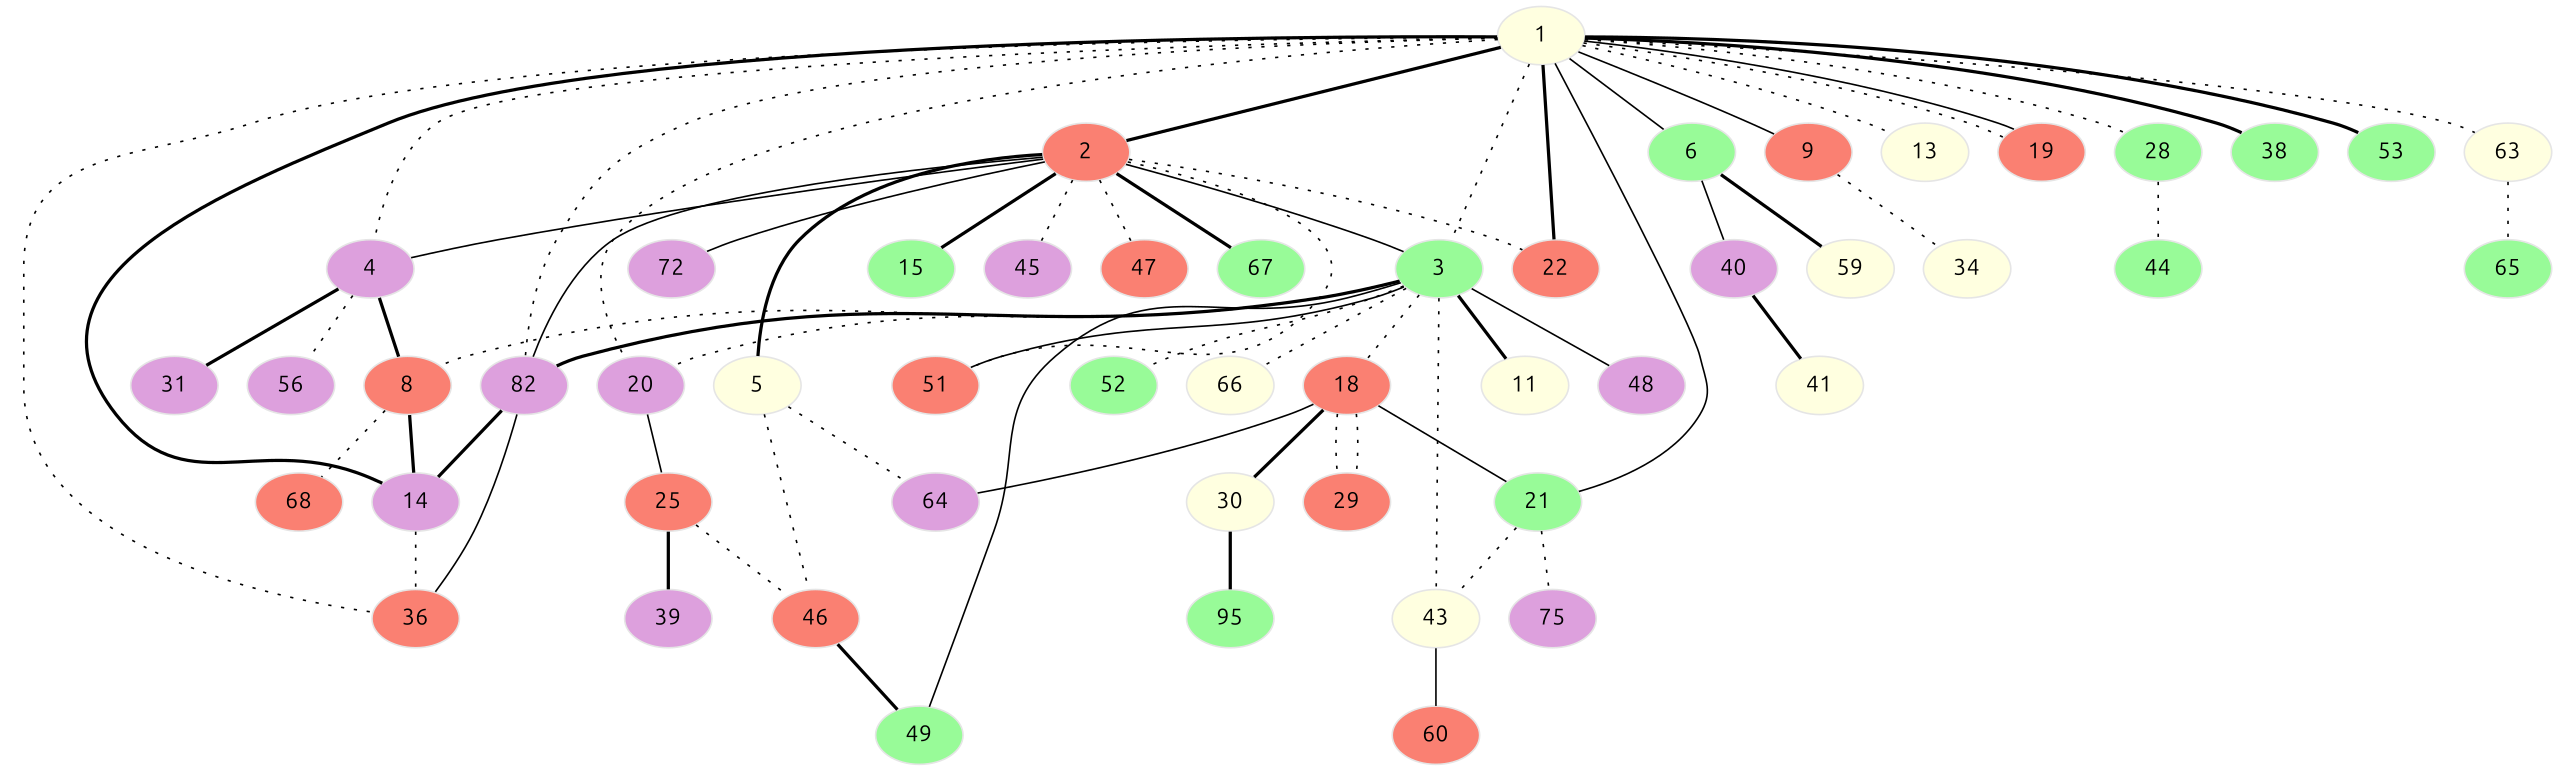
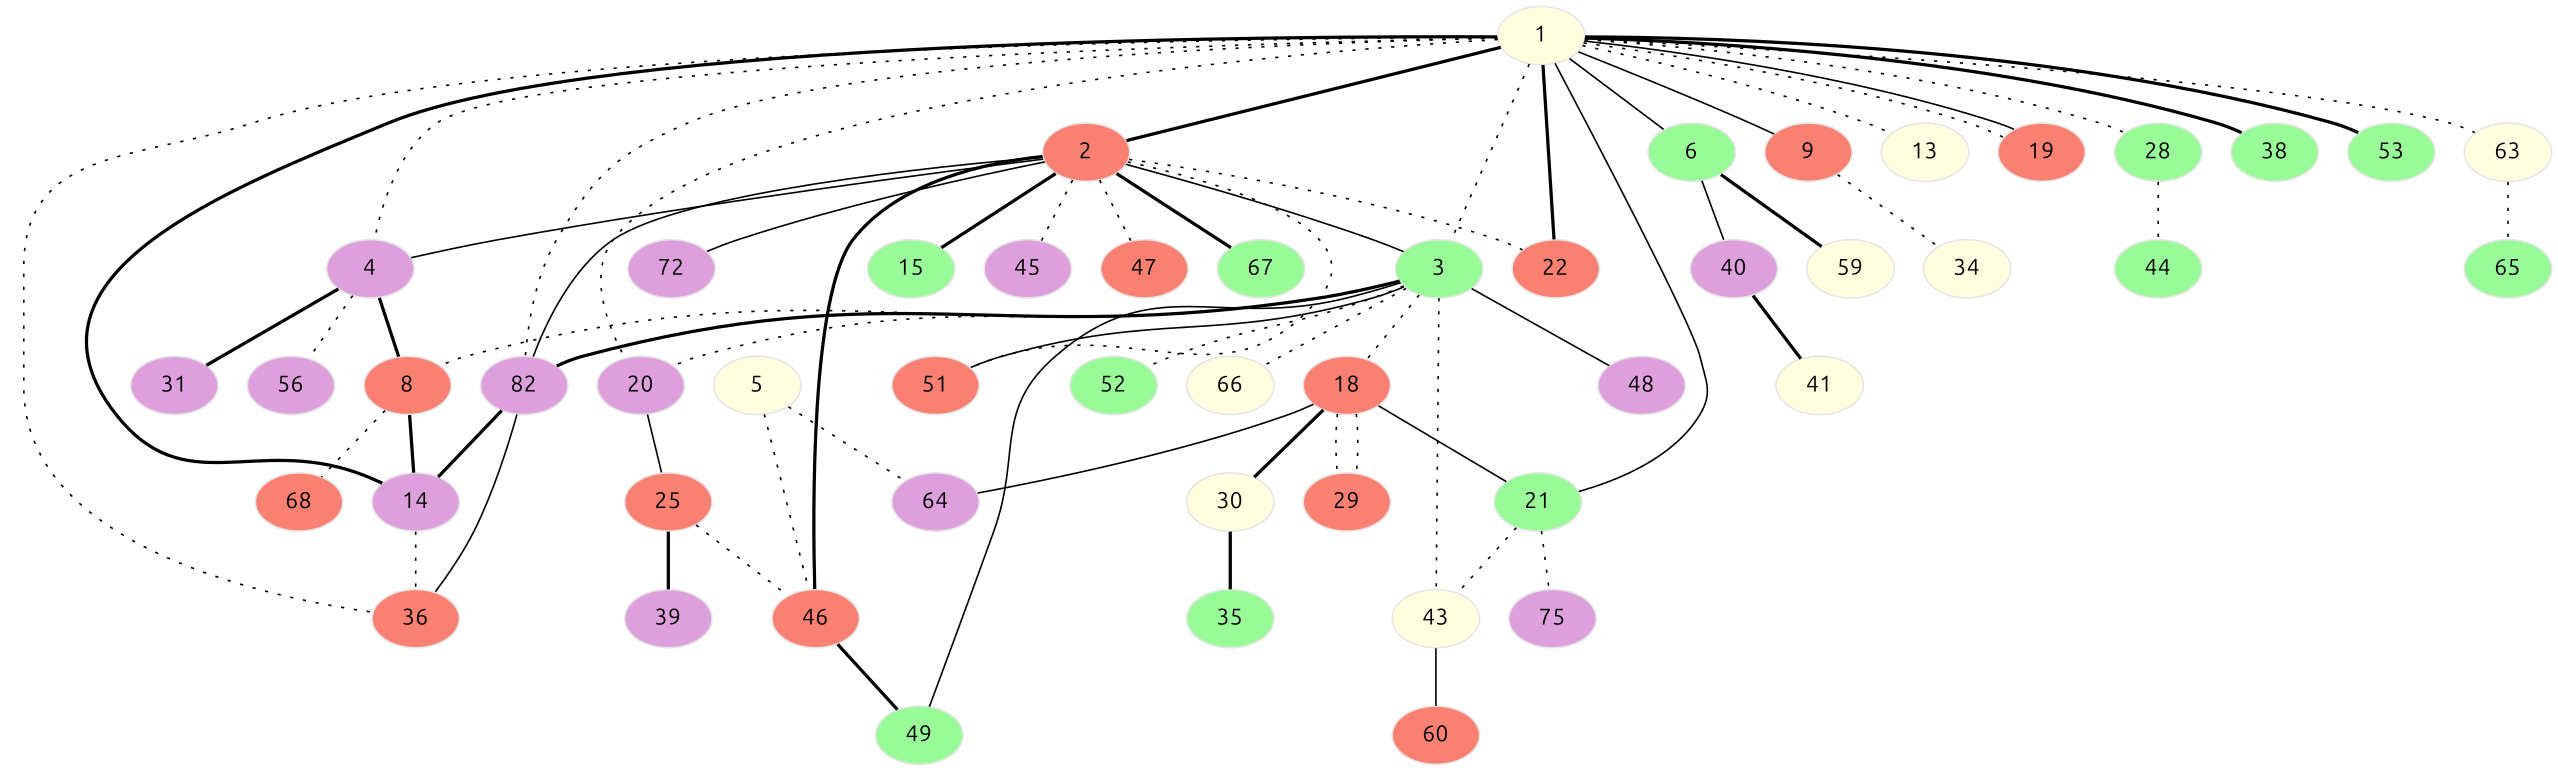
edge "2" -- "5": now "2" -- "46"
node "11": removed
node "95": label "95" -> "35"
